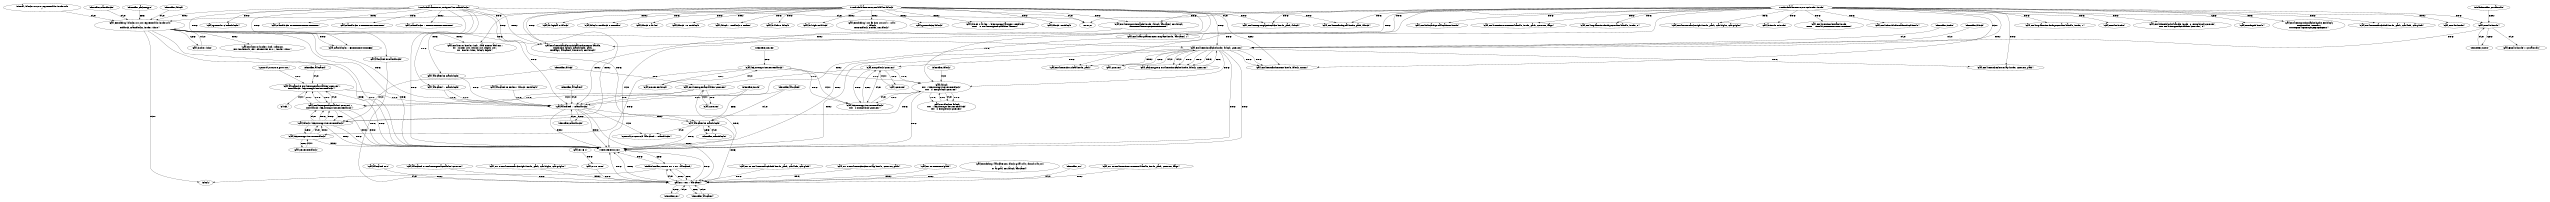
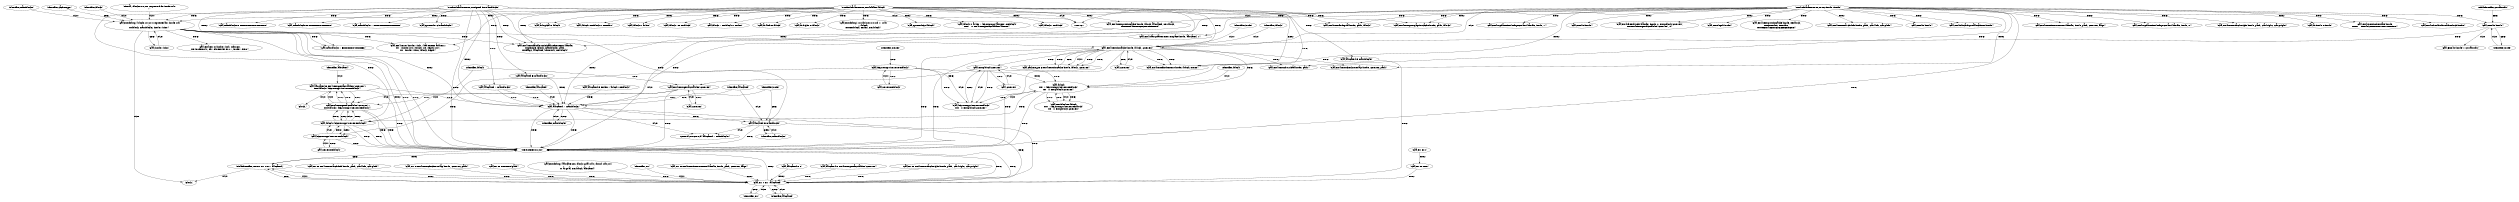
edge "(MethodParameterIn,struct inode *inode)" -> "(Call,ext_depth(inode))": label "CFG: " -> "DDG: "
node "(ControlStructure,goto out;)": removed
